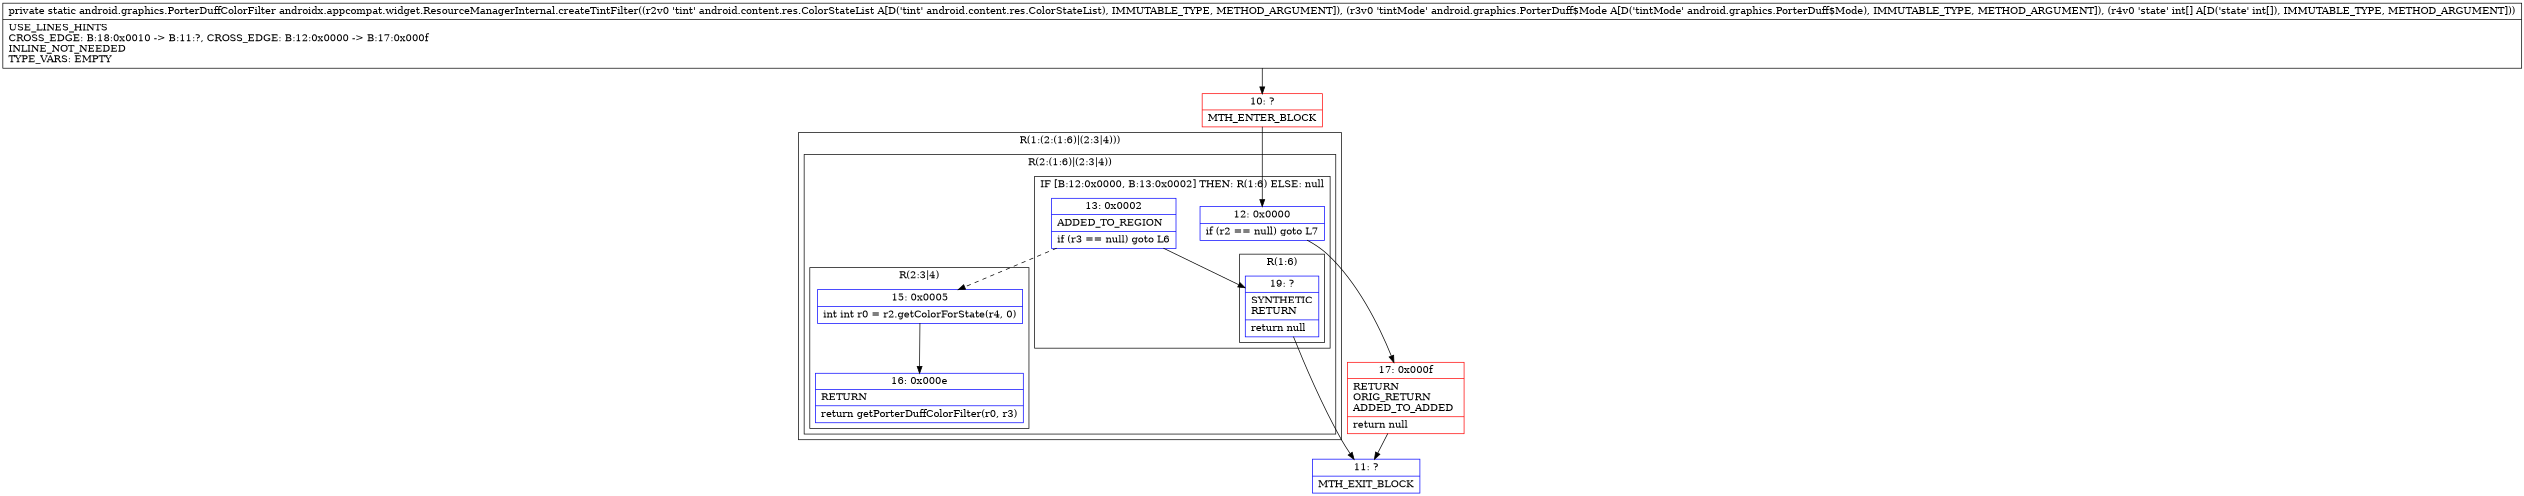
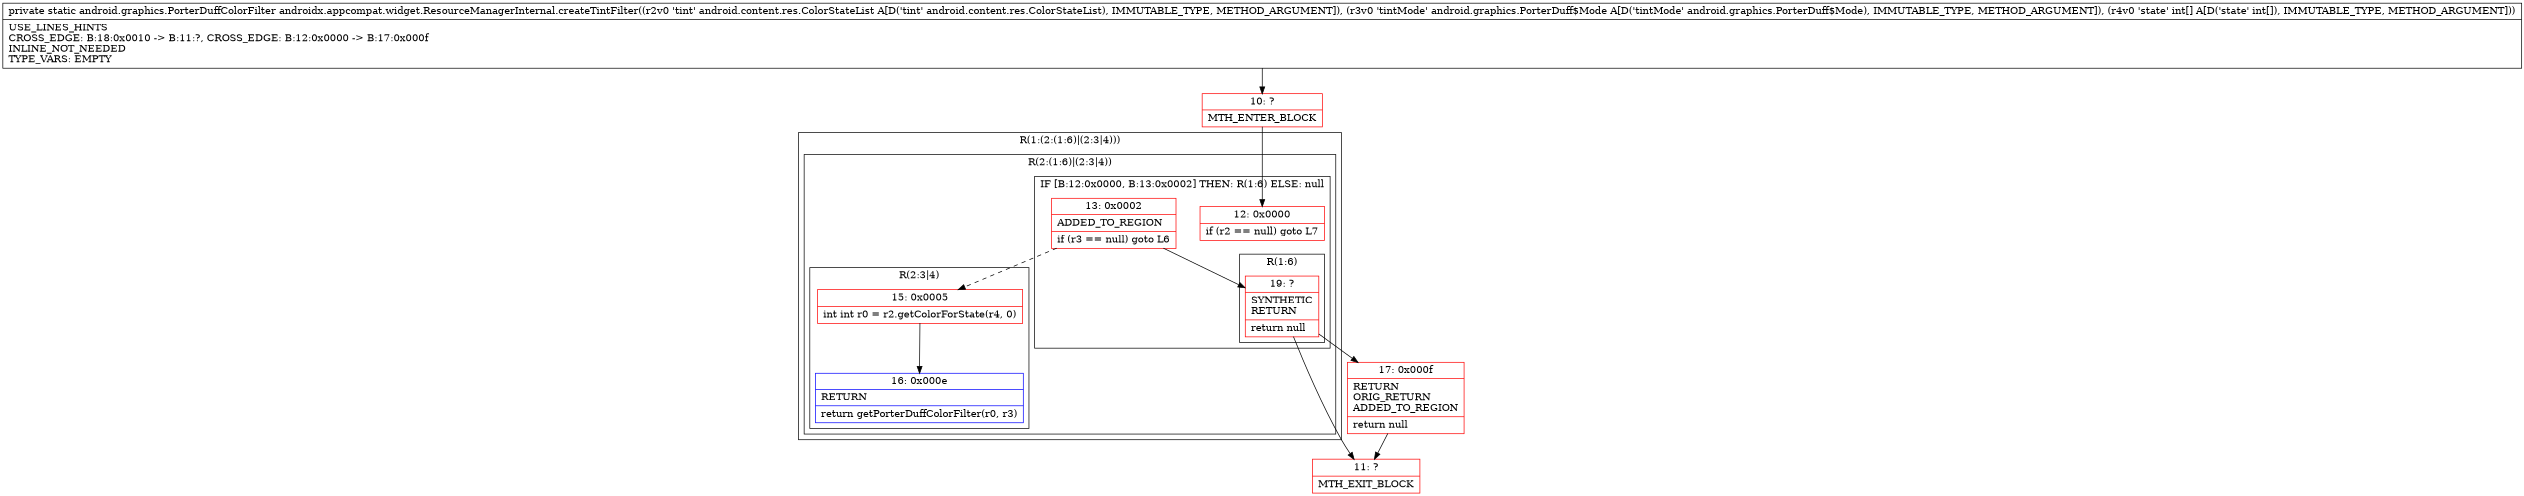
node "13: 0x0002": color blue -> red
node "12: 0x0000": color blue -> red
edge "12: 0x0000" -> "17: 0x000f": now "19: ?" -> "17: 0x000f"
node "15: 0x0005": color blue -> red
node "19: ?": color blue -> red
node "17: 0x000f": text "ADDED_TO_ADDED" -> "ADDED_TO_REGION"
node "11: ?": color blue -> red
